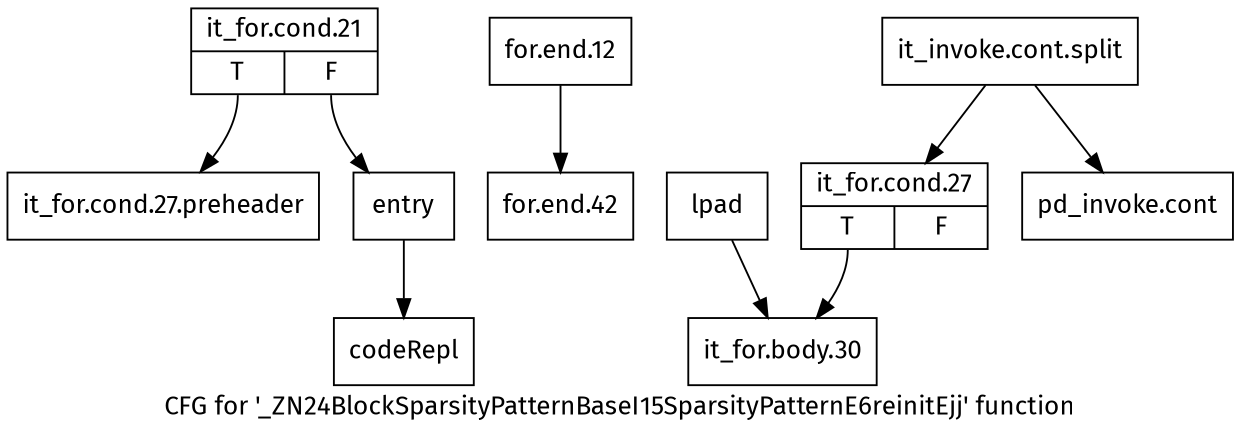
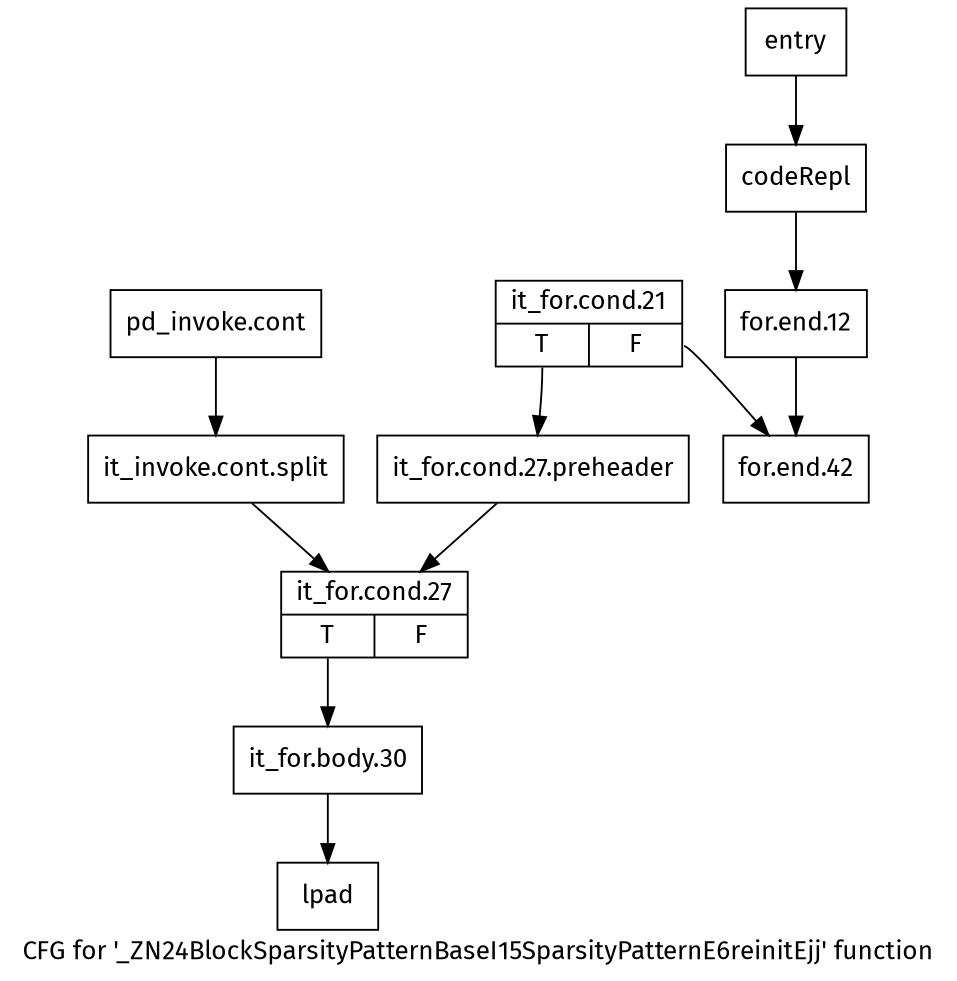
edge "it_invoke.cont.split" -> "pd_invoke.cont": reversed
edge "it_for.cond.21" -> "entry": now "it_for.cond.21" -> "for.end.42"
edge "codeRepl" -> "for.end.12": added
edge "lpad" -> "it_for.body.30": reversed
edge "it_for.cond.27.preheader" -> "it_for.cond.27": added
